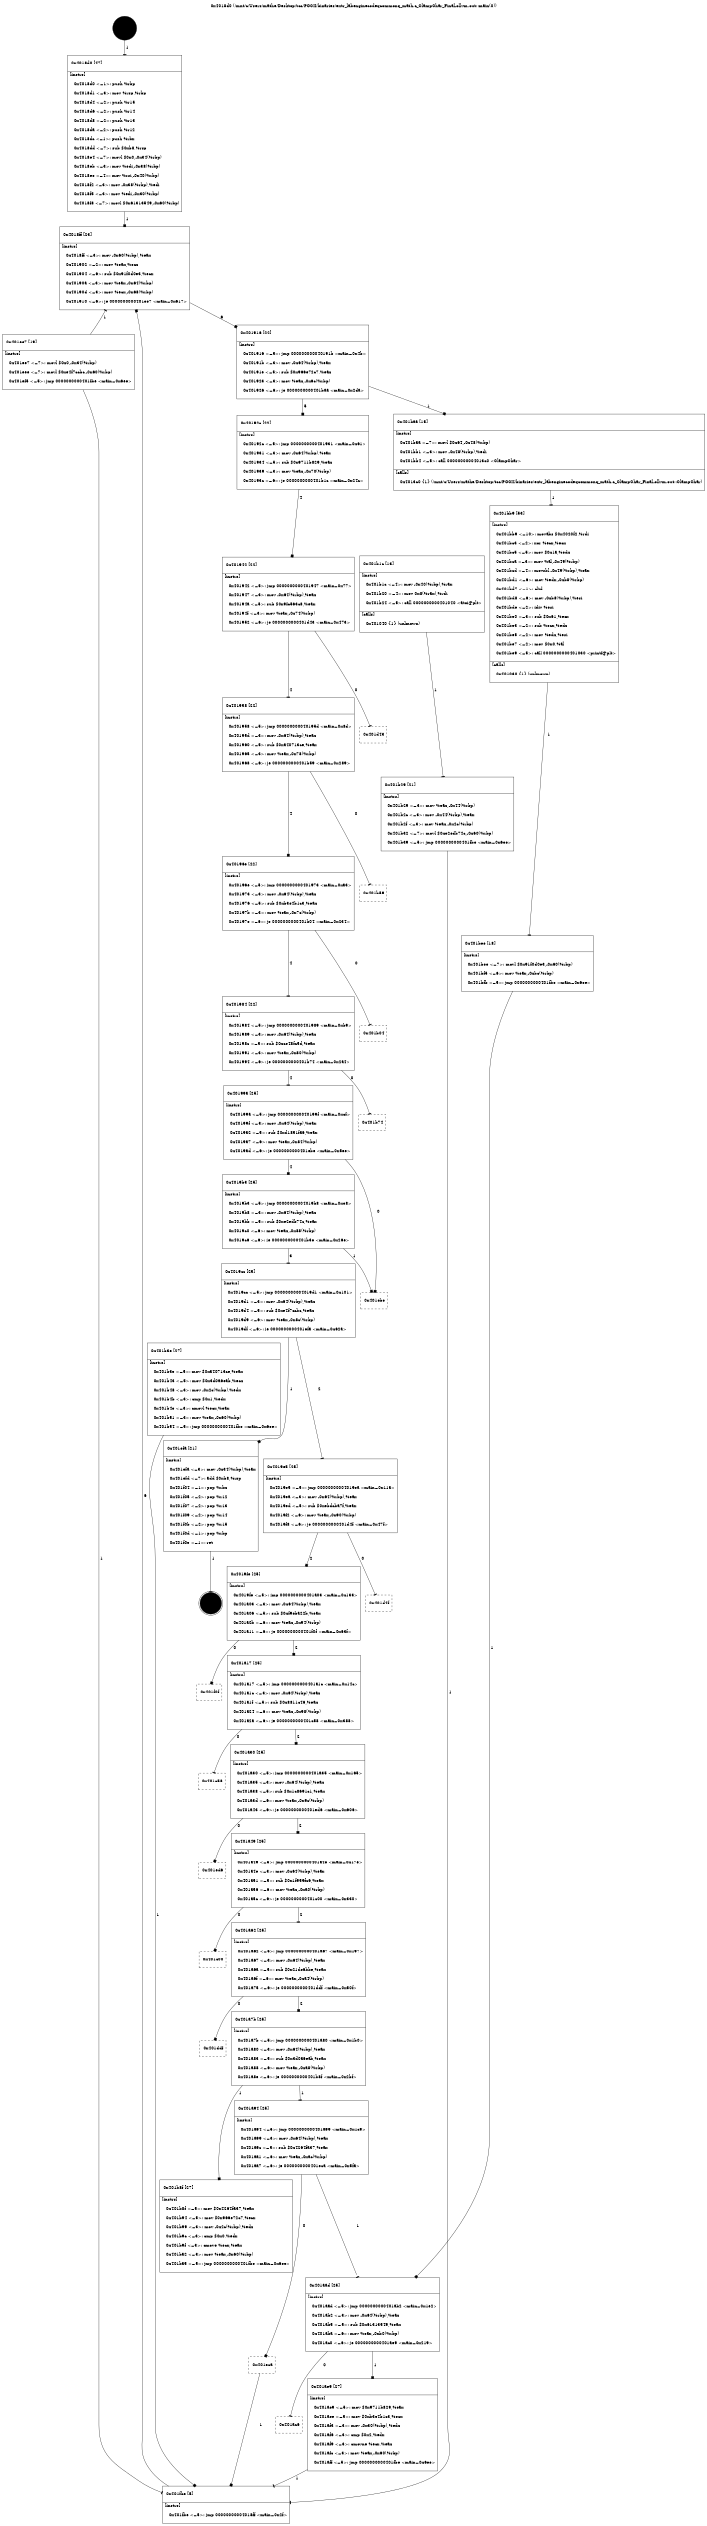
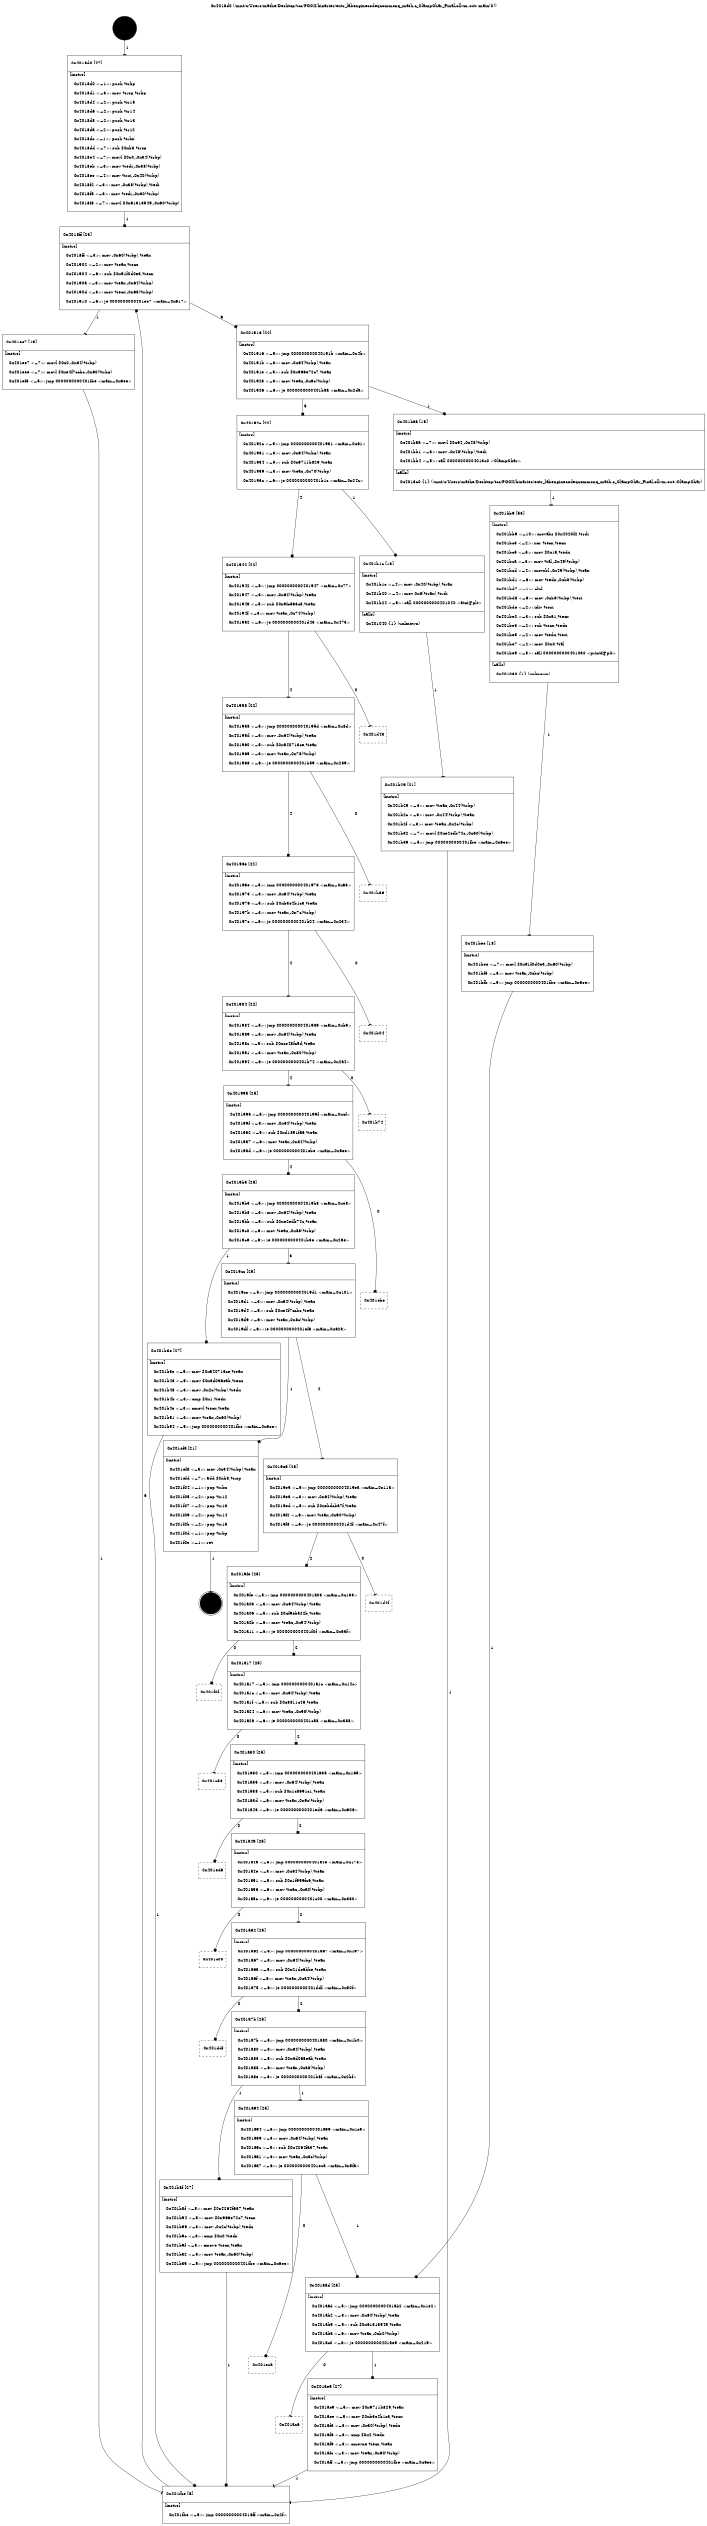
edge "0x401ee7 [19]" -> "0x4018ff [23]": reversed
edge "0x40192c [22]" -> "0x401b1c [13]": added, label "1"
edge "0x4019b3 [25]" -> "0x401ebe": now "0x4019b3 [25]" -> "0x401b3e [27]"
edge "0x401a94 [25]" -> "0x401aad [25]": arrowhead tee -> box
edge "0x401eca" -> "0x401fbe [5]": now "0x401b8f [27]" -> "0x401fbe [5]"
